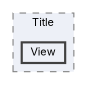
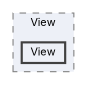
cluster "Title": label "Title" -> "View"
